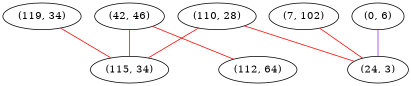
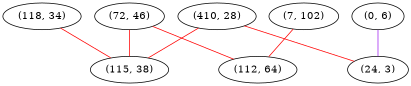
node "(119, 34)": label "(119, 34)" -> "(118, 34)"
node "(42, 46)": label "(42, 46)" -> "(72, 46)"
node "(110, 28)": label "(110, 28)" -> "(410, 28)"
edge "(7, 102)" -- "(24, 3)": now "(7, 102)" -- "(112, 64)"
node "(115, 34)": label "(115, 34)" -> "(115, 38)"
